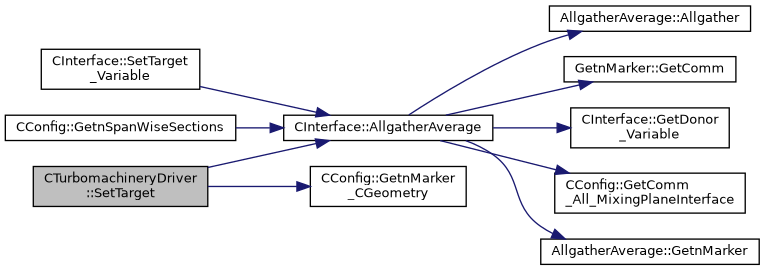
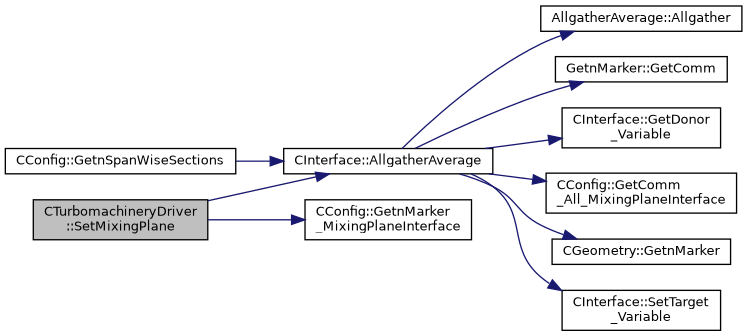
edge "CInterface::SetTarget _Variable" -> "CInterface::AllgatherAverage": reversed
node "CTurbomachineryDriver ::SetTarget": label "CTurbomachineryDriver ::SetTarget" -> "CTurbomachineryDriver ::SetMixingPlane"
node "CConfig::GetnMarker _CGeometry": label "CConfig::GetnMarker _CGeometry" -> "CConfig::GetnMarker _MixingPlaneInterface"
node "AllgatherAverage::GetnMarker": label "AllgatherAverage::GetnMarker" -> "CGeometry::GetnMarker"
